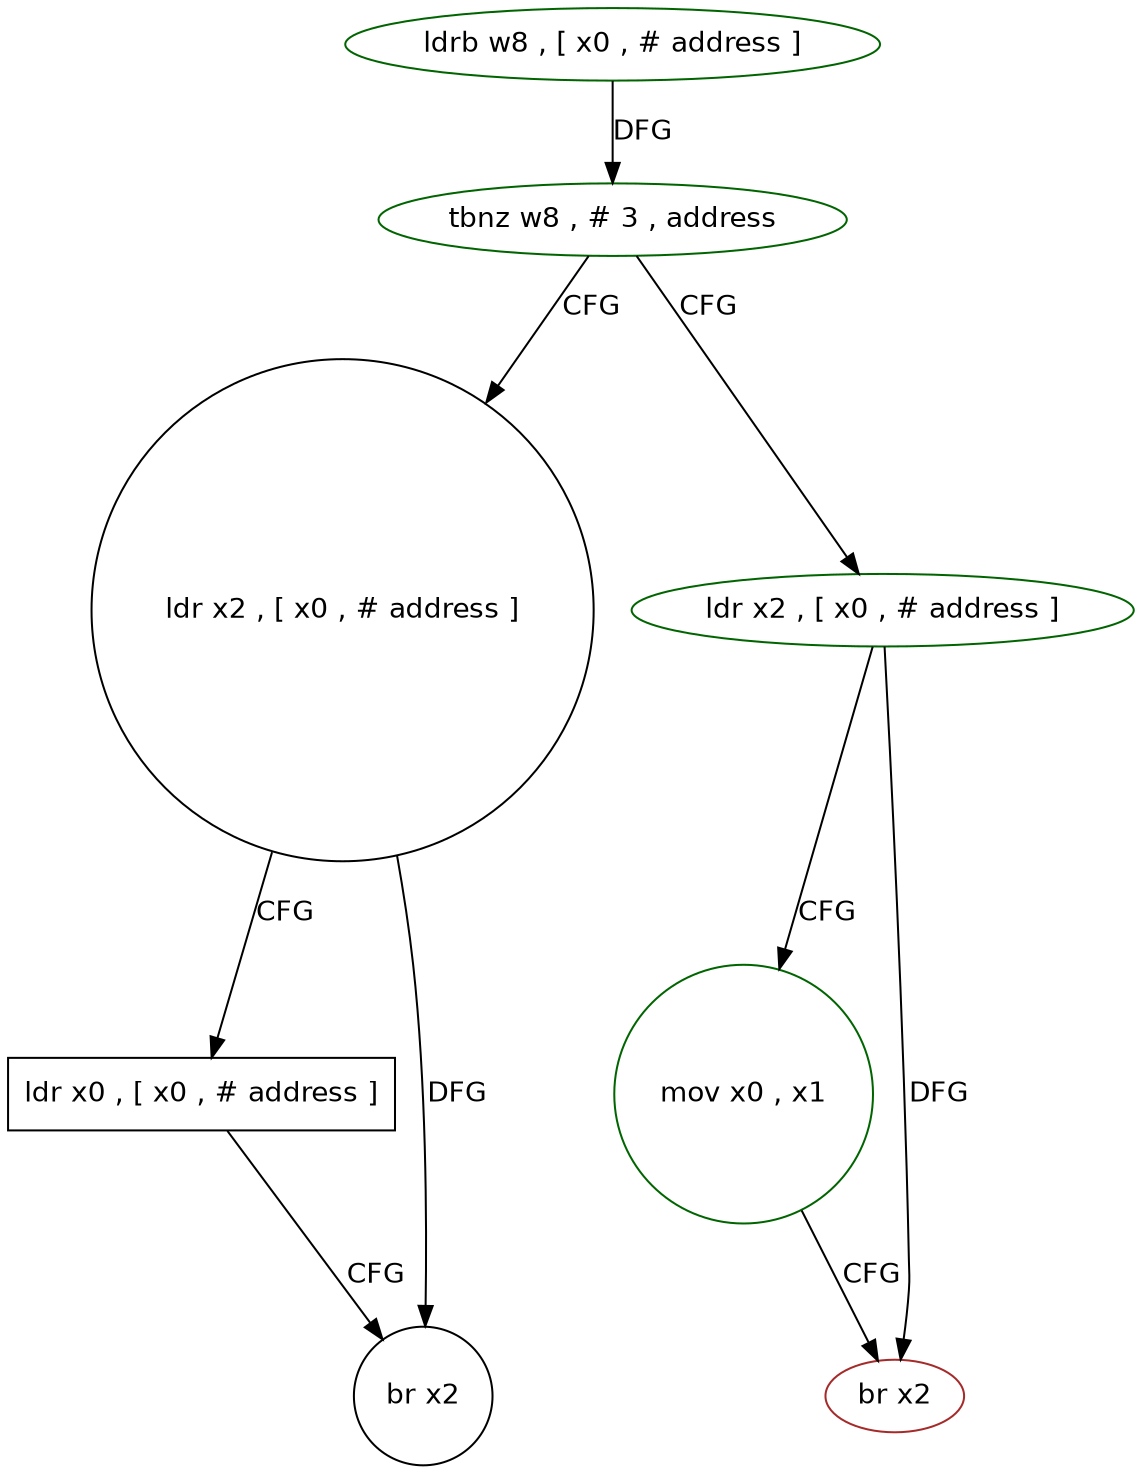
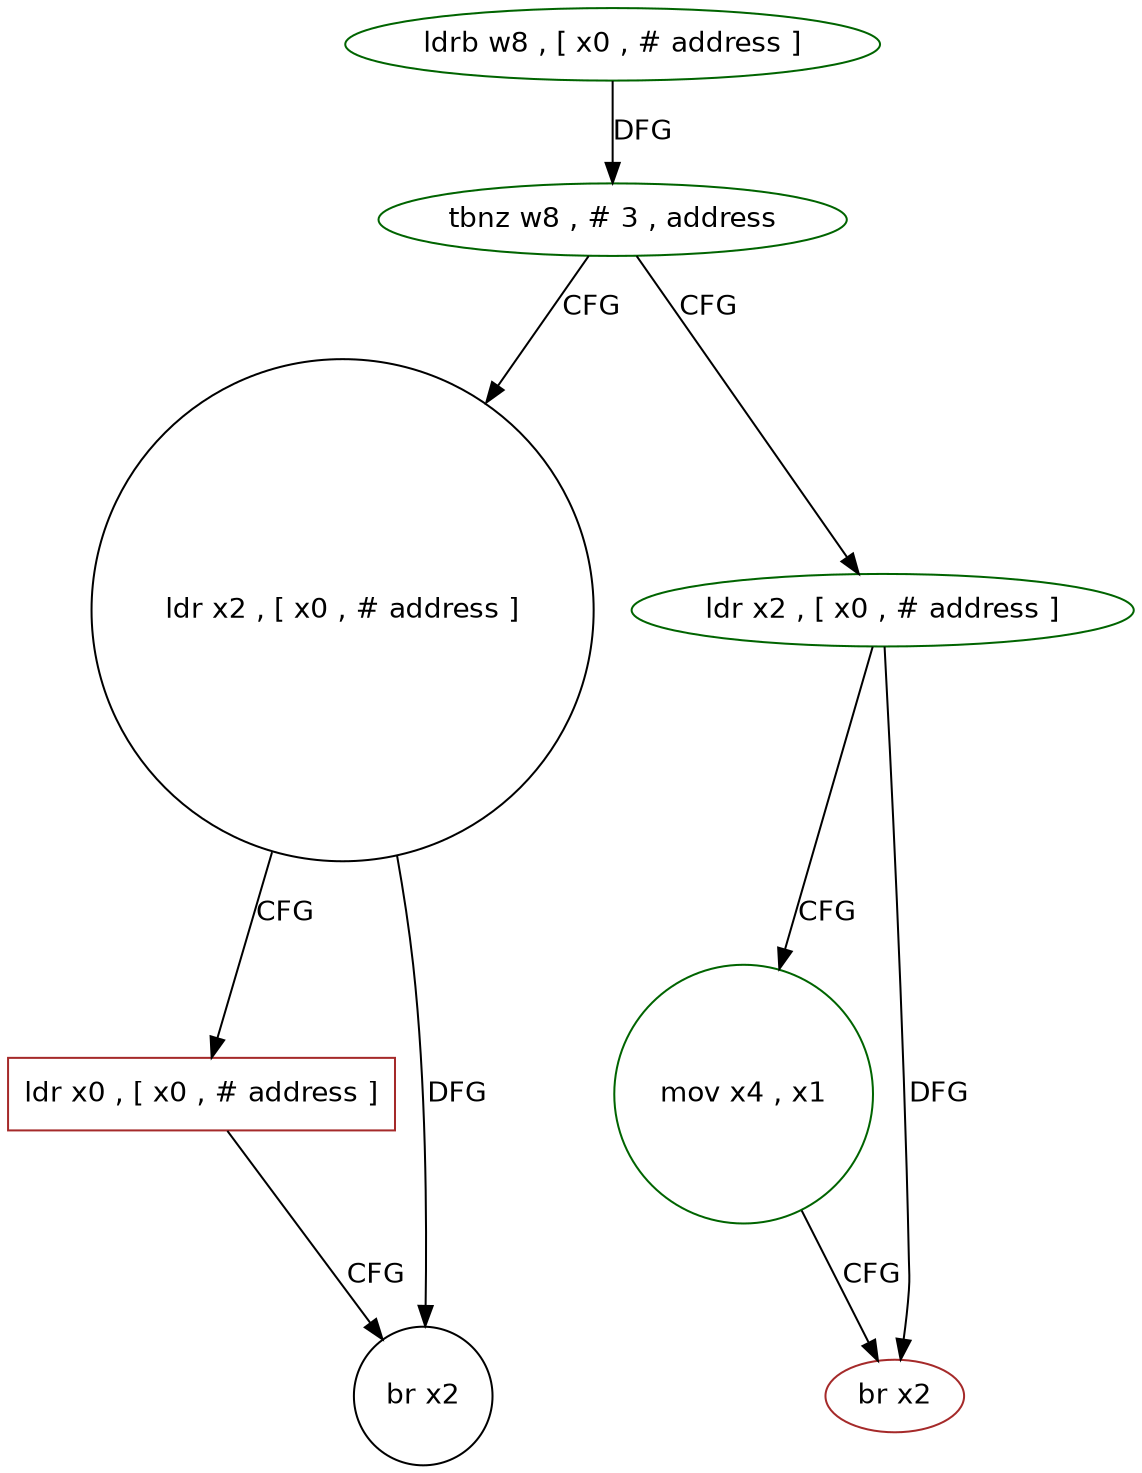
node "ldr x0 , [ x0 , # address ]": color black -> brown
node "mov x0 , x1": label "mov x0 , x1" -> "mov x4 , x1"
